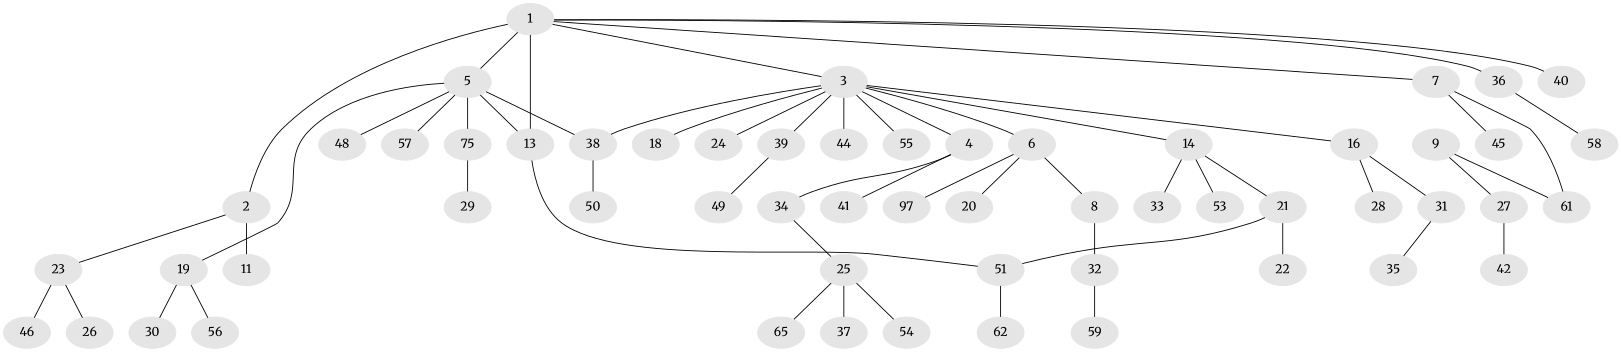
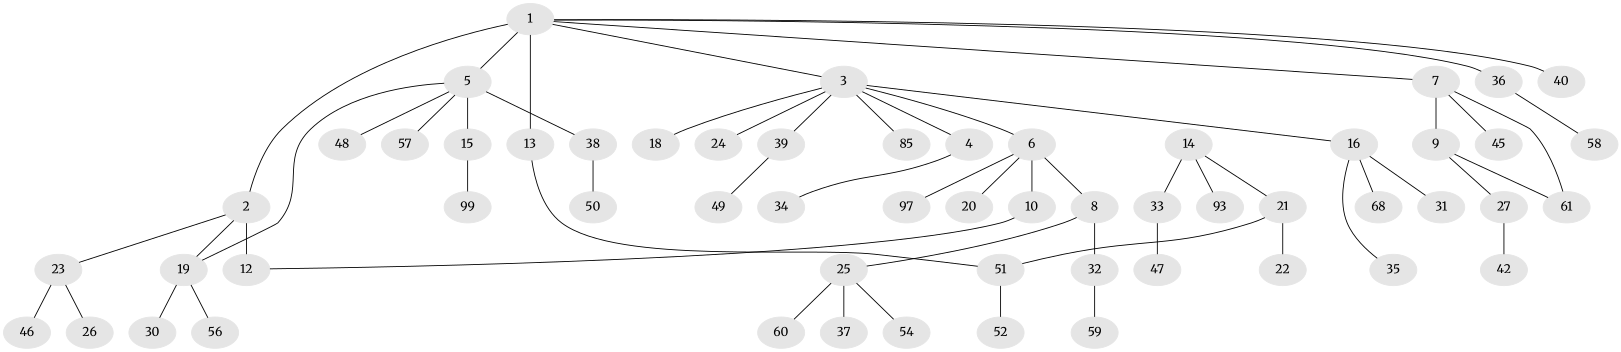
edge "3" -- "38": removed
edge "5" -- "13": removed
edge "3" -- "14": removed
edge "7" -- "9": added
node "75": label "75" -> "15"
node "44": removed
node "55": label "55" -> "85"
node "29": label "29" -> "99"
node "41": removed
node "10": added
node "53": label "53" -> "93"
node "28": label "28" -> "68"
edge "2" -- "19": added
edge "34" -- "25": now "8" -- "25"
edge "31" -- "35": now "16" -- "35"
node "11": label "11" -> "12"
node "47": added
node "65": label "65" -> "60"
node "62": label "62" -> "52"
